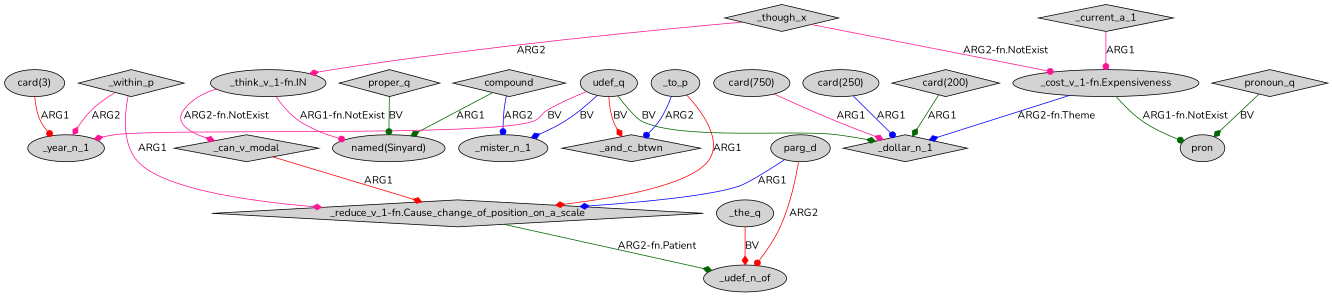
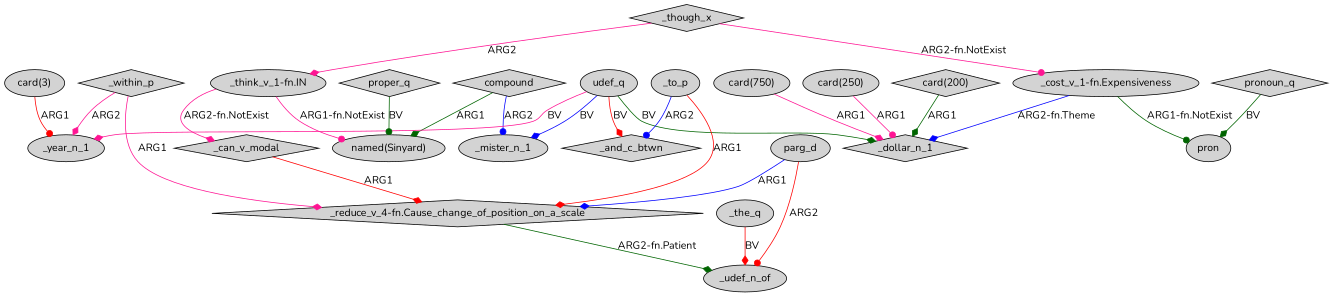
node "_current_a_1": removed
edge "card(250)" -> "_dollar_n_1": color blue -> deeppink
node "_reduce_v_1-fn.Cause_change_of_position_on_a_scale": label "_reduce_v_1-fn.Cause_change_of_position_on_a_scale" -> "_reduce_v_4-fn.Cause_change_of_position_on_a_scale"
